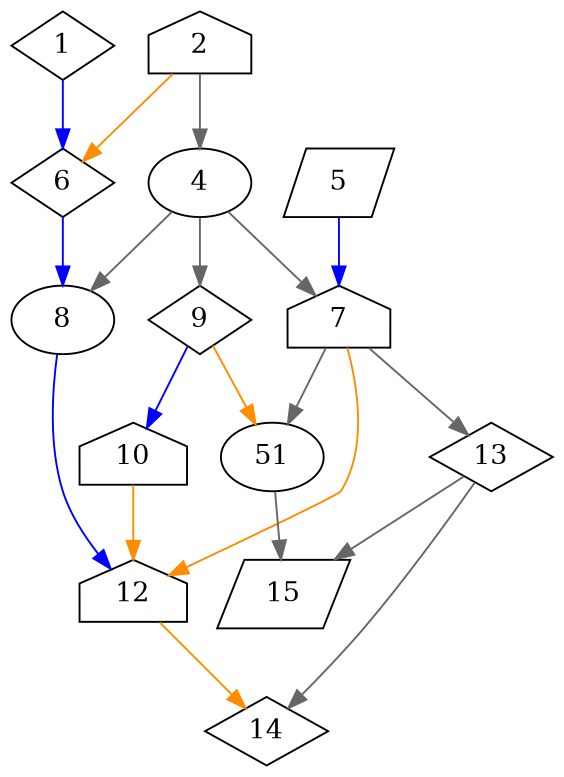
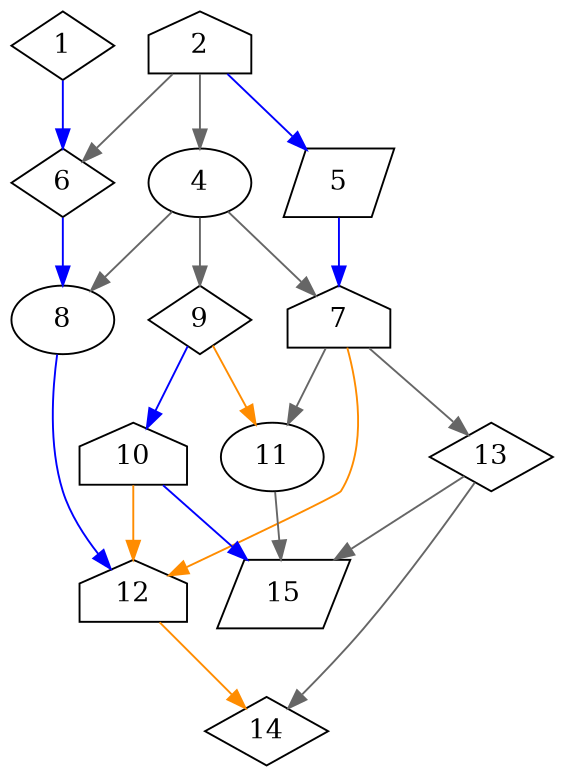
edge "2" -> "5": added
edge "2" -> "6": color darkorange -> gray40
node "51": label "51" -> "11"
edge "10" -> "15": added
